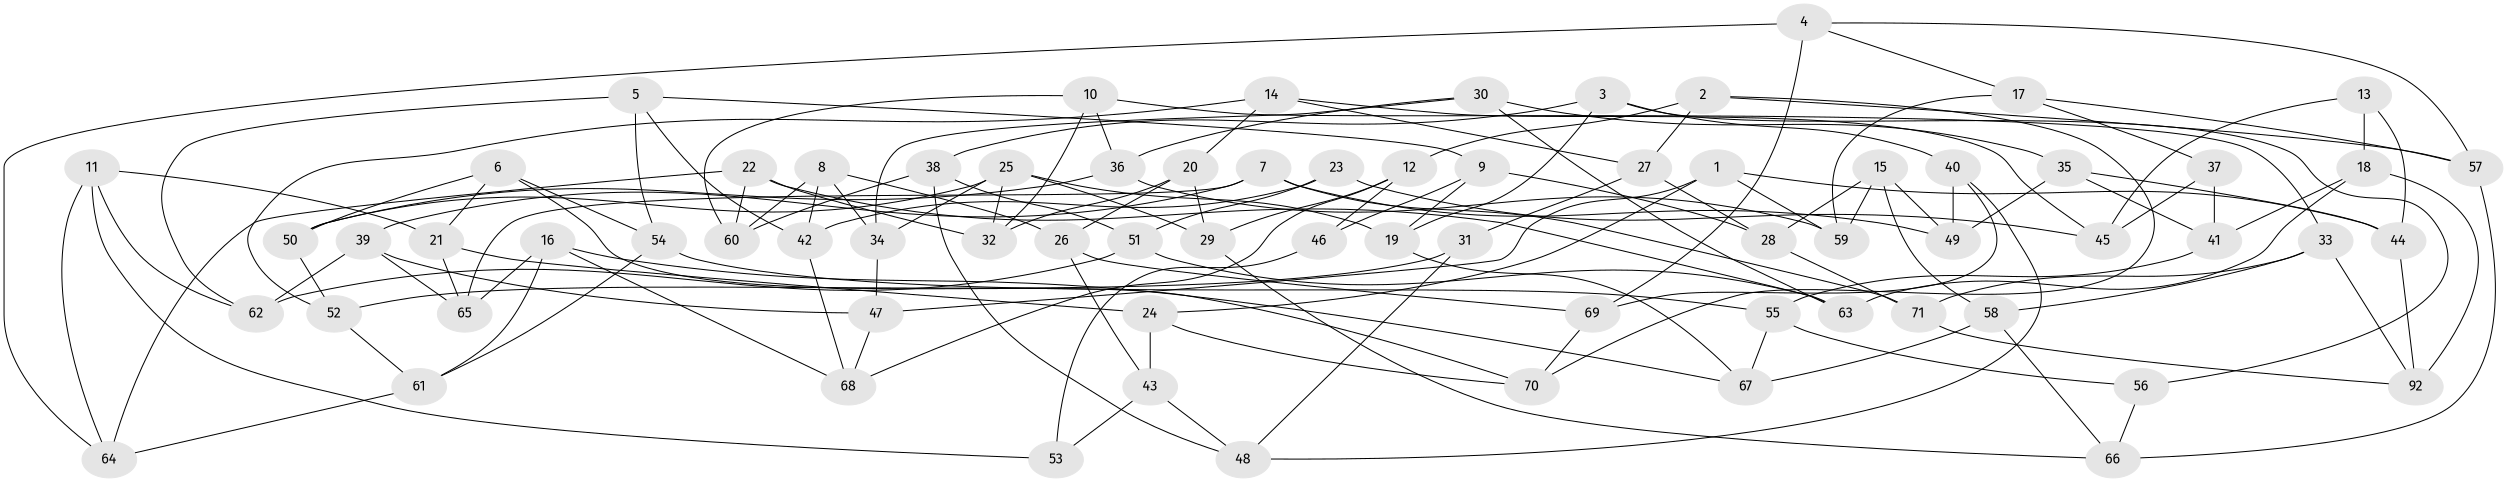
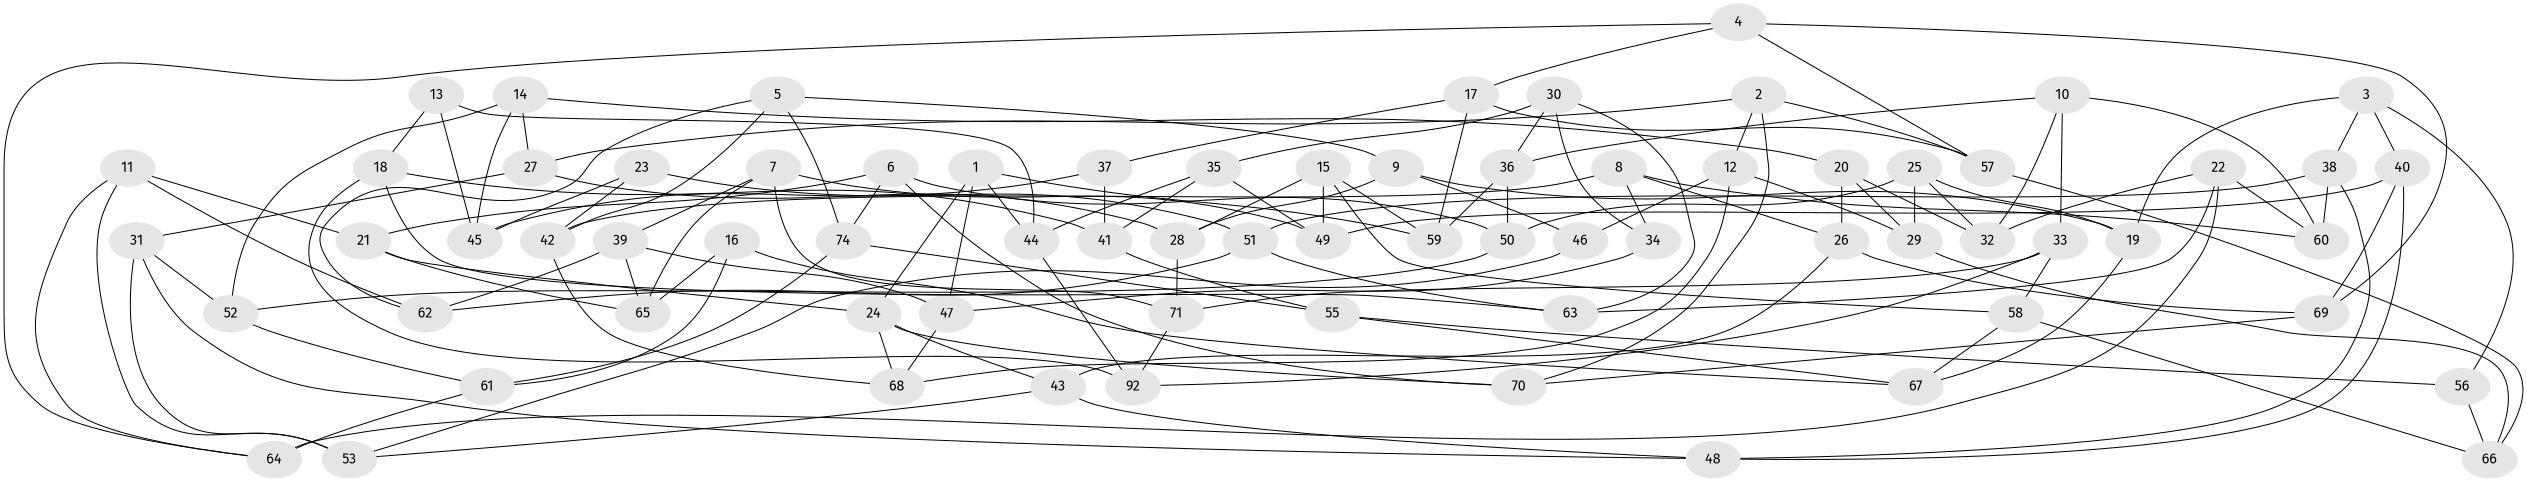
edge "25" -- "34": removed
node "54": label "54" -> "74"
edge "16" -- "68": now "24" -- "68"
edge "31" -- "53": added
